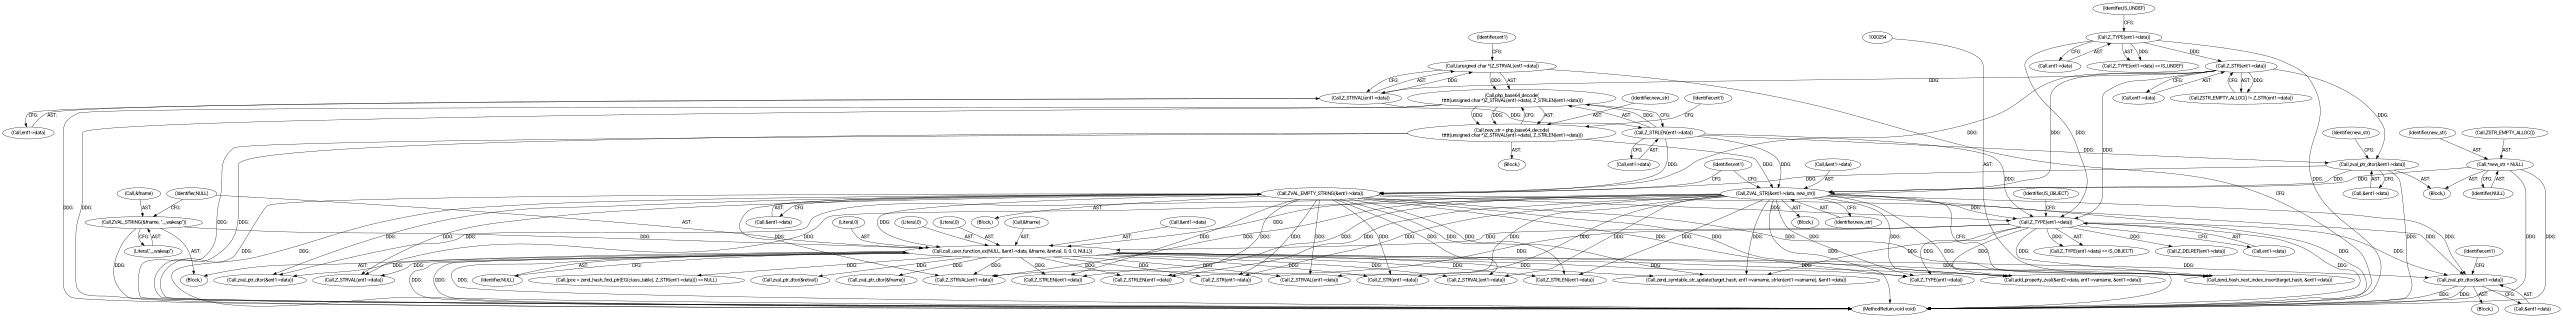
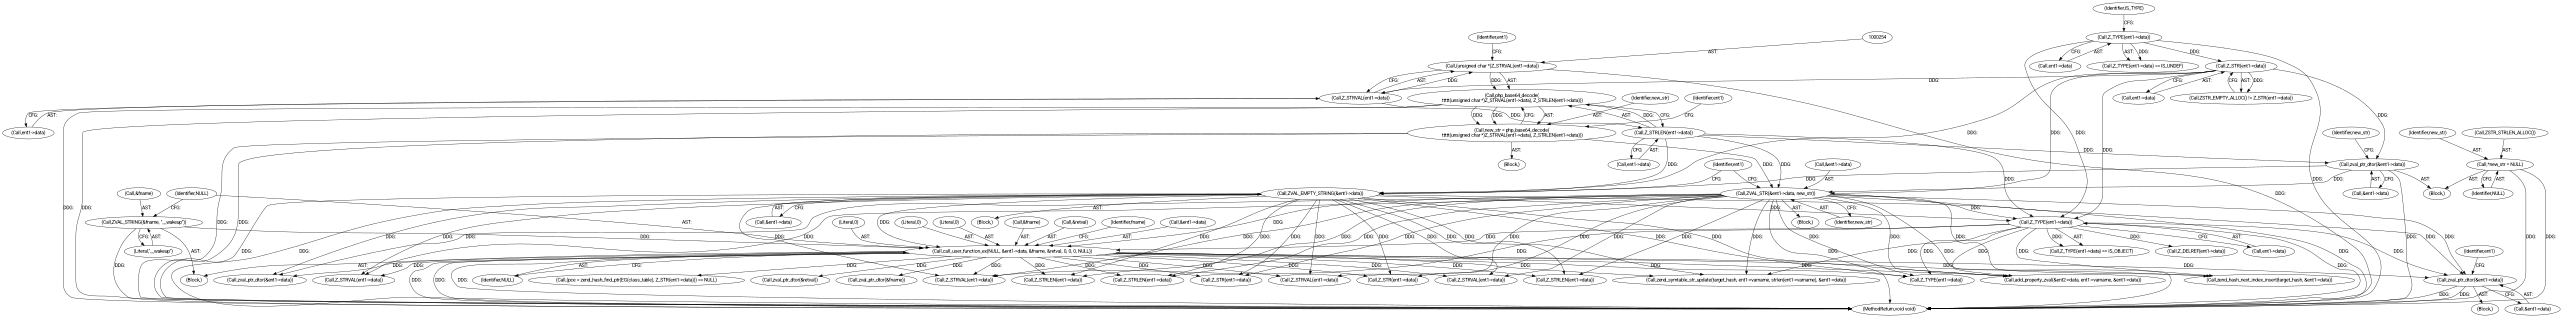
node "(Identifier,IS_UNDEF)": label "(Identifier,IS_UNDEF)" -> "(Identifier,IS_TYPE)"
node "(Call,ZSTR_EMPTY_ALLOC())": label "(Call,ZSTR_EMPTY_ALLOC())" -> "(Call,ZSTR_STRLEN_ALLOC())"
edge "1000254" -> "(Call,zend_hash_next_index_insert(target_hash, &ent1->data))": now "1000254" -> "(Call,(unsigned char *)Z_STRVAL(ent1->data))"
edge "(Call,*new_str = NULL)" -> "(Call,ZVAL_STR(&ent1->data, new_str))": removed, label "DDG:"
node "(Identifier,IS_OBJECT)": removed
edge "(Call,(unsigned char *)Z_STRVAL(ent1->data))" -> "(MethodReturn,void void)": label "CFG: " -> "DDG: "
node "(Call,&retval)": added
node "(Identifier,fname)": added
edge "(Call,ZVAL_STR(&ent1->data, new_str))" -> "(Call,zend_hash_next_index_insert(target_hash, &ent1->data))": label "CFG: " -> "DDG: "
edge "(Call,ZVAL_EMPTY_STRING(&ent1->data))" -> "(Call,zend_hash_next_index_insert(target_hash, &ent1->data))": removed, label "DDG:"
